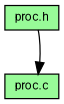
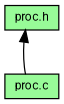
edge "proc.h" -> "proc.c": reversed
